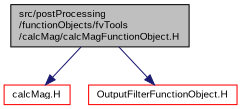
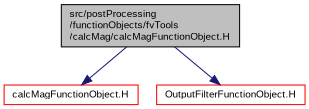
node "calcMag.H": label "calcMag.H" -> "calcMagFunctionObject.H"
